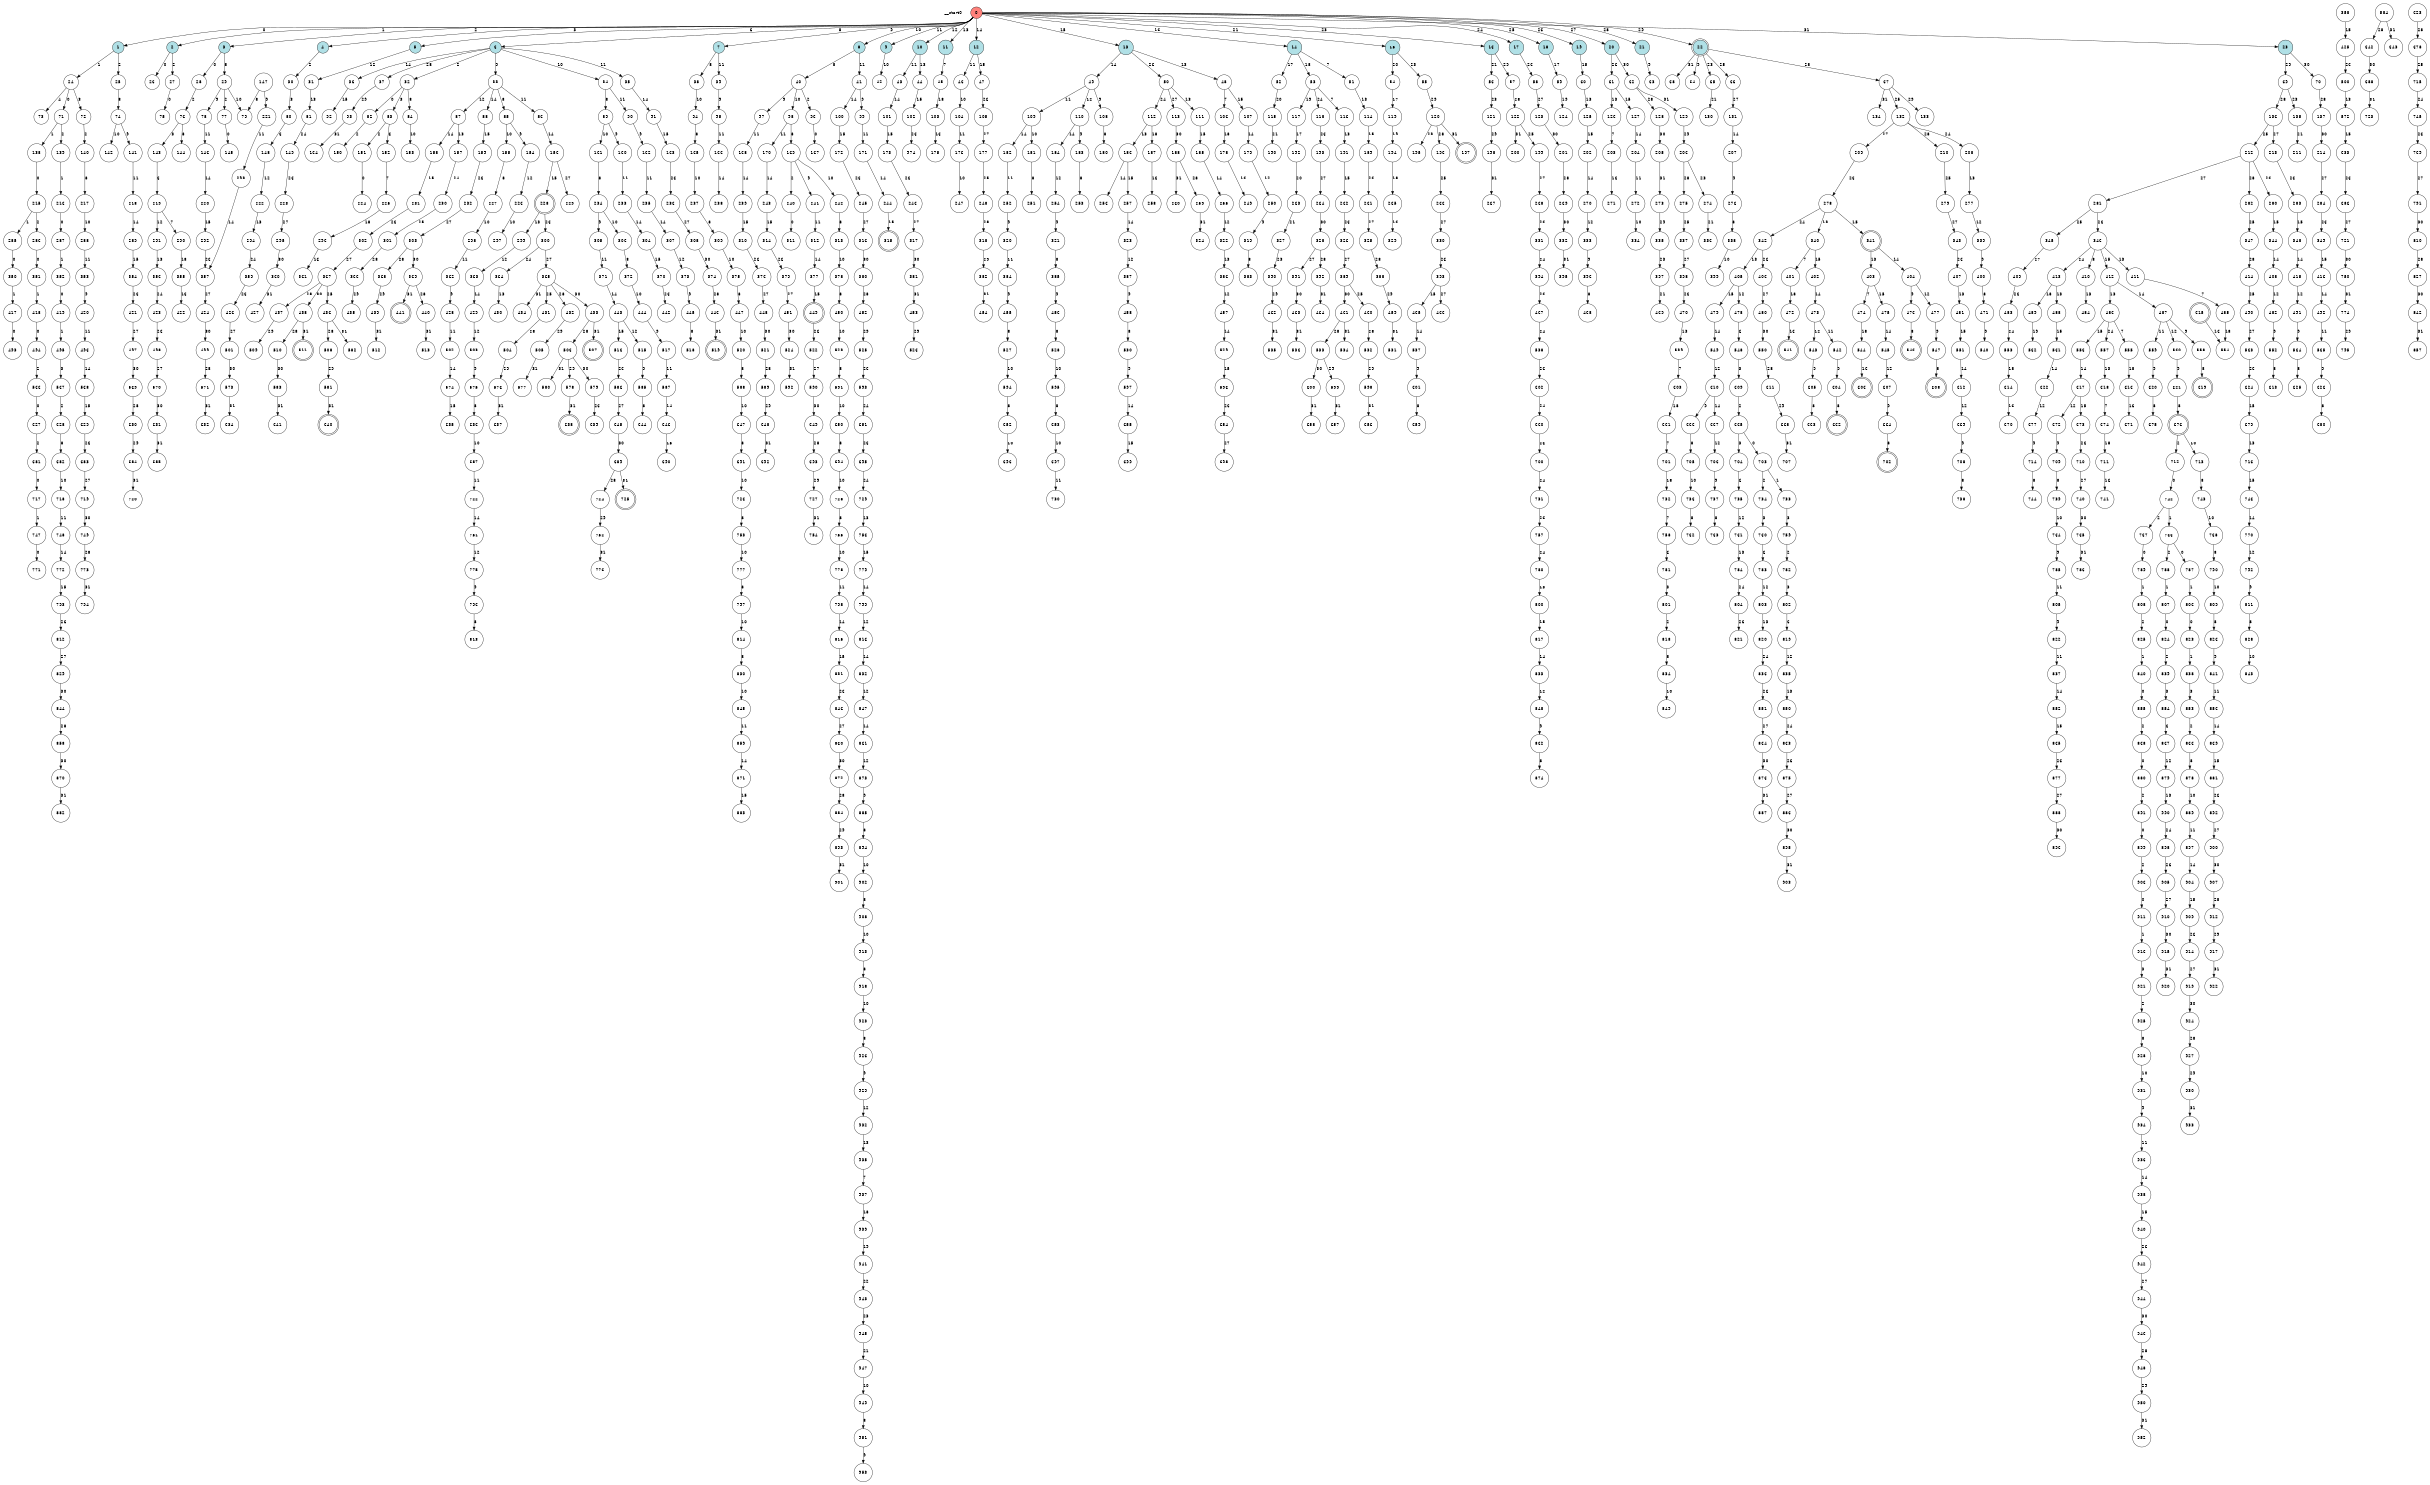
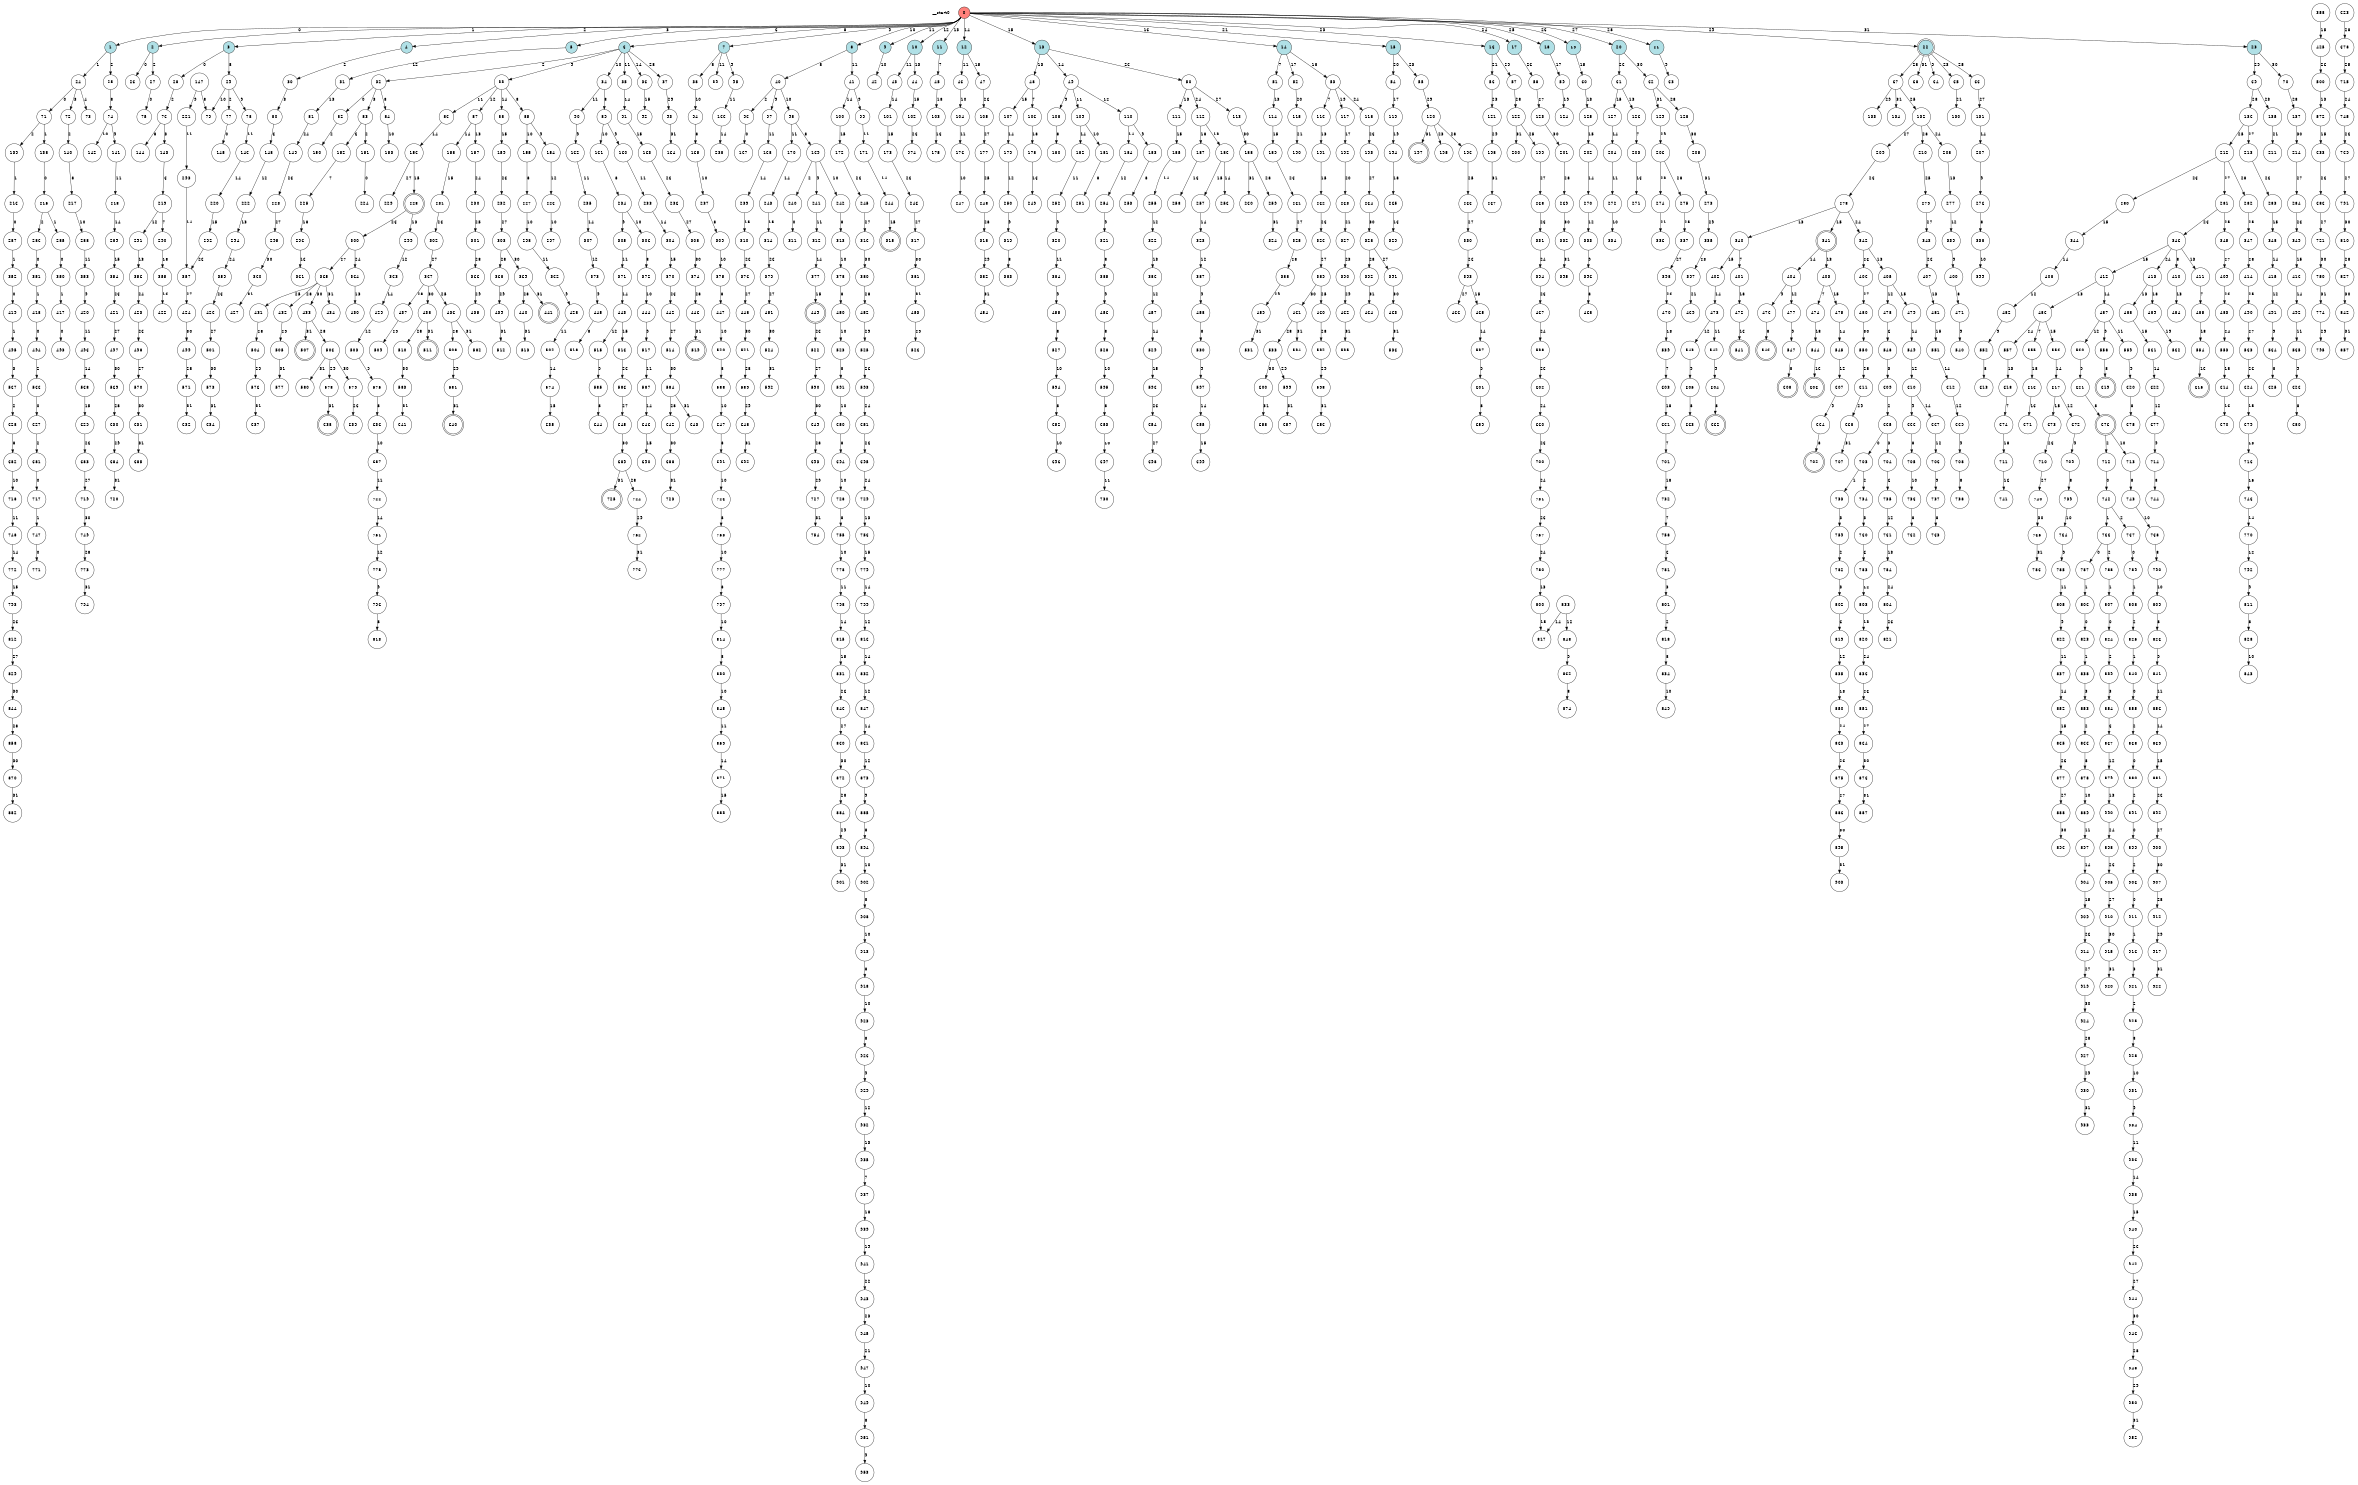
edge "39" -> "95": now "7" -> "95"
edge "615" -> "554": reversed
node "514": added
edge "817" -> "833": reversed
